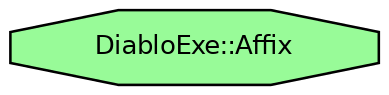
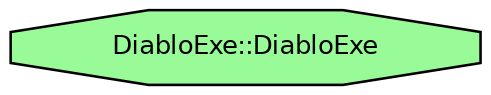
node "DiabloExe::Affix": label "DiabloExe::Affix" -> "DiabloExe::DiabloExe"
